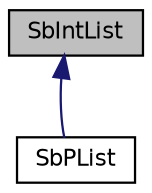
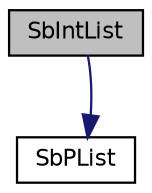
edge "SbPList" -> "SbIntList": reversed
